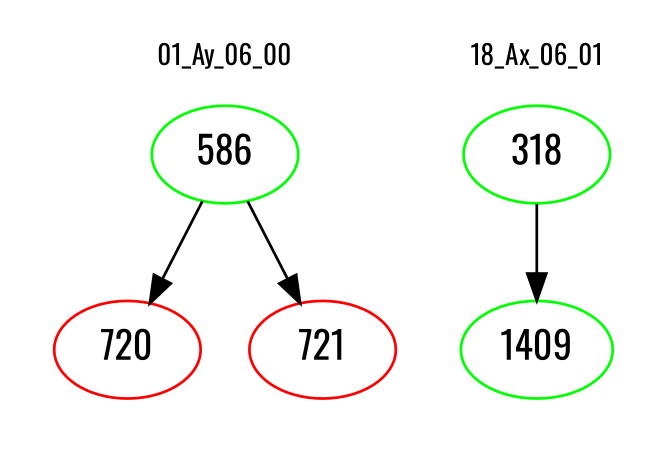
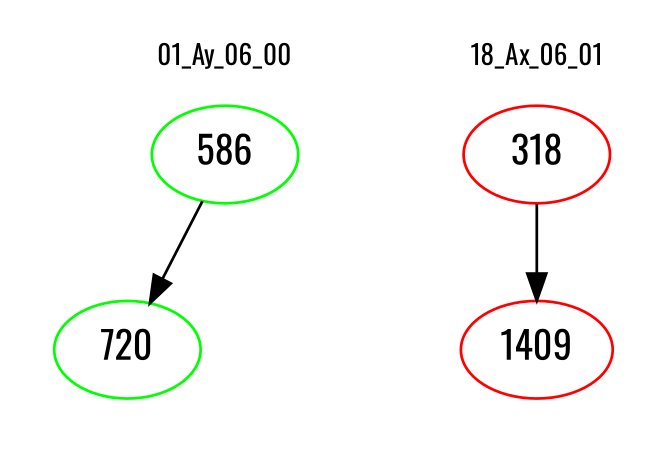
node "318": color green -> red
node "720": color red -> green
node "721": removed
node "1409": color green -> red
